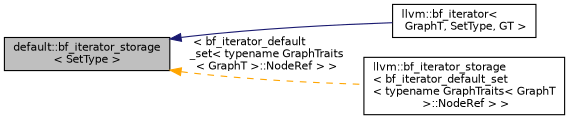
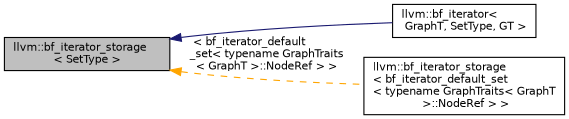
node "default::bf_iterator_storage < SetType >": label "default::bf_iterator_storage < SetType >" -> "llvm::bf_iterator_storage < SetType >"
